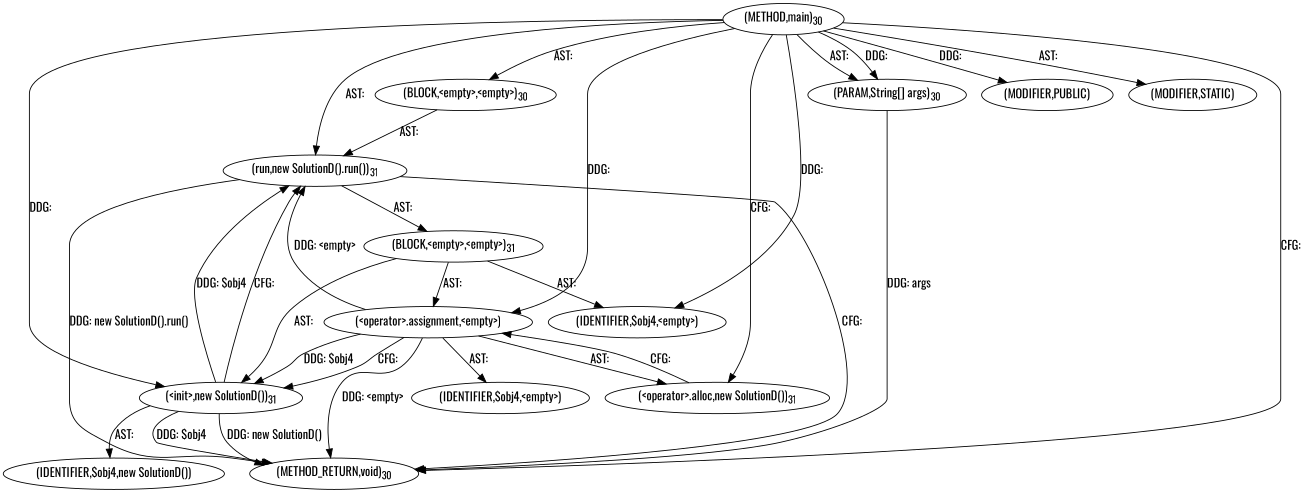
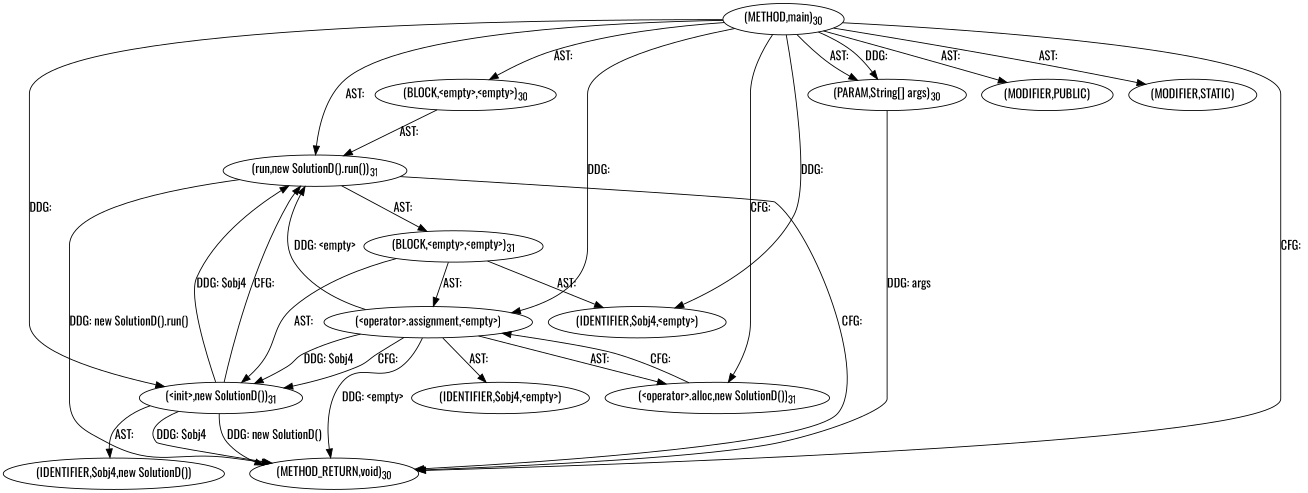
edge "(METHOD,main)" -> "(MODIFIER,PUBLIC)": label "DDG: " -> "AST: "
